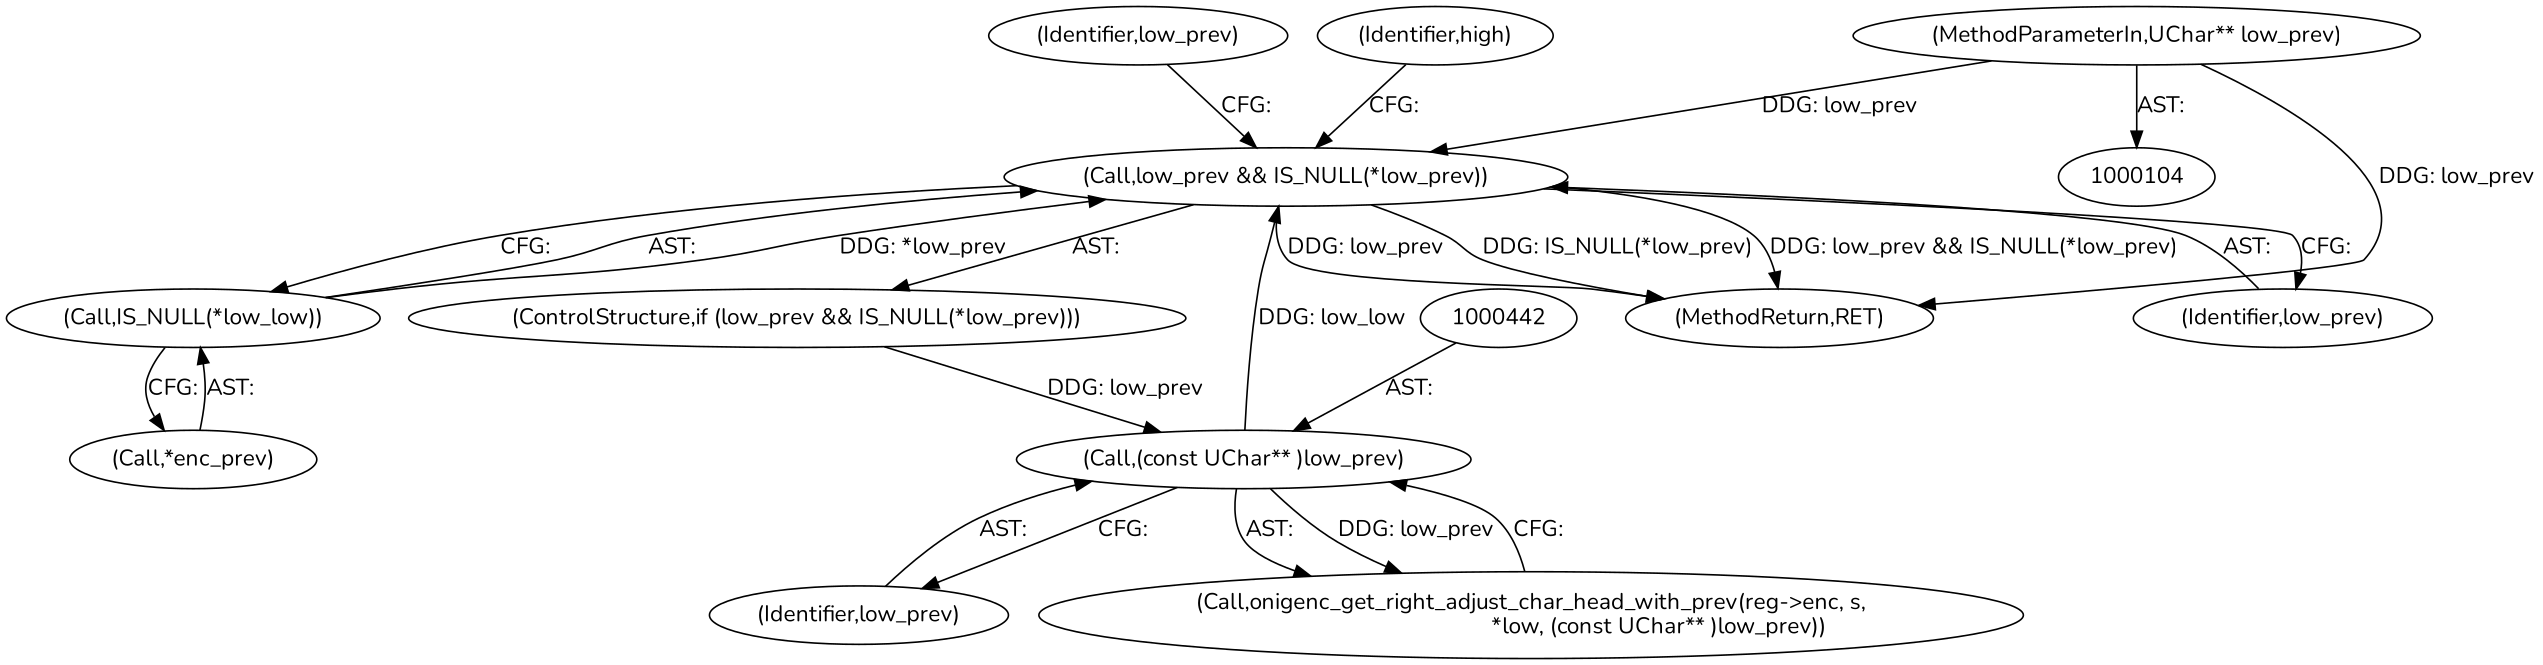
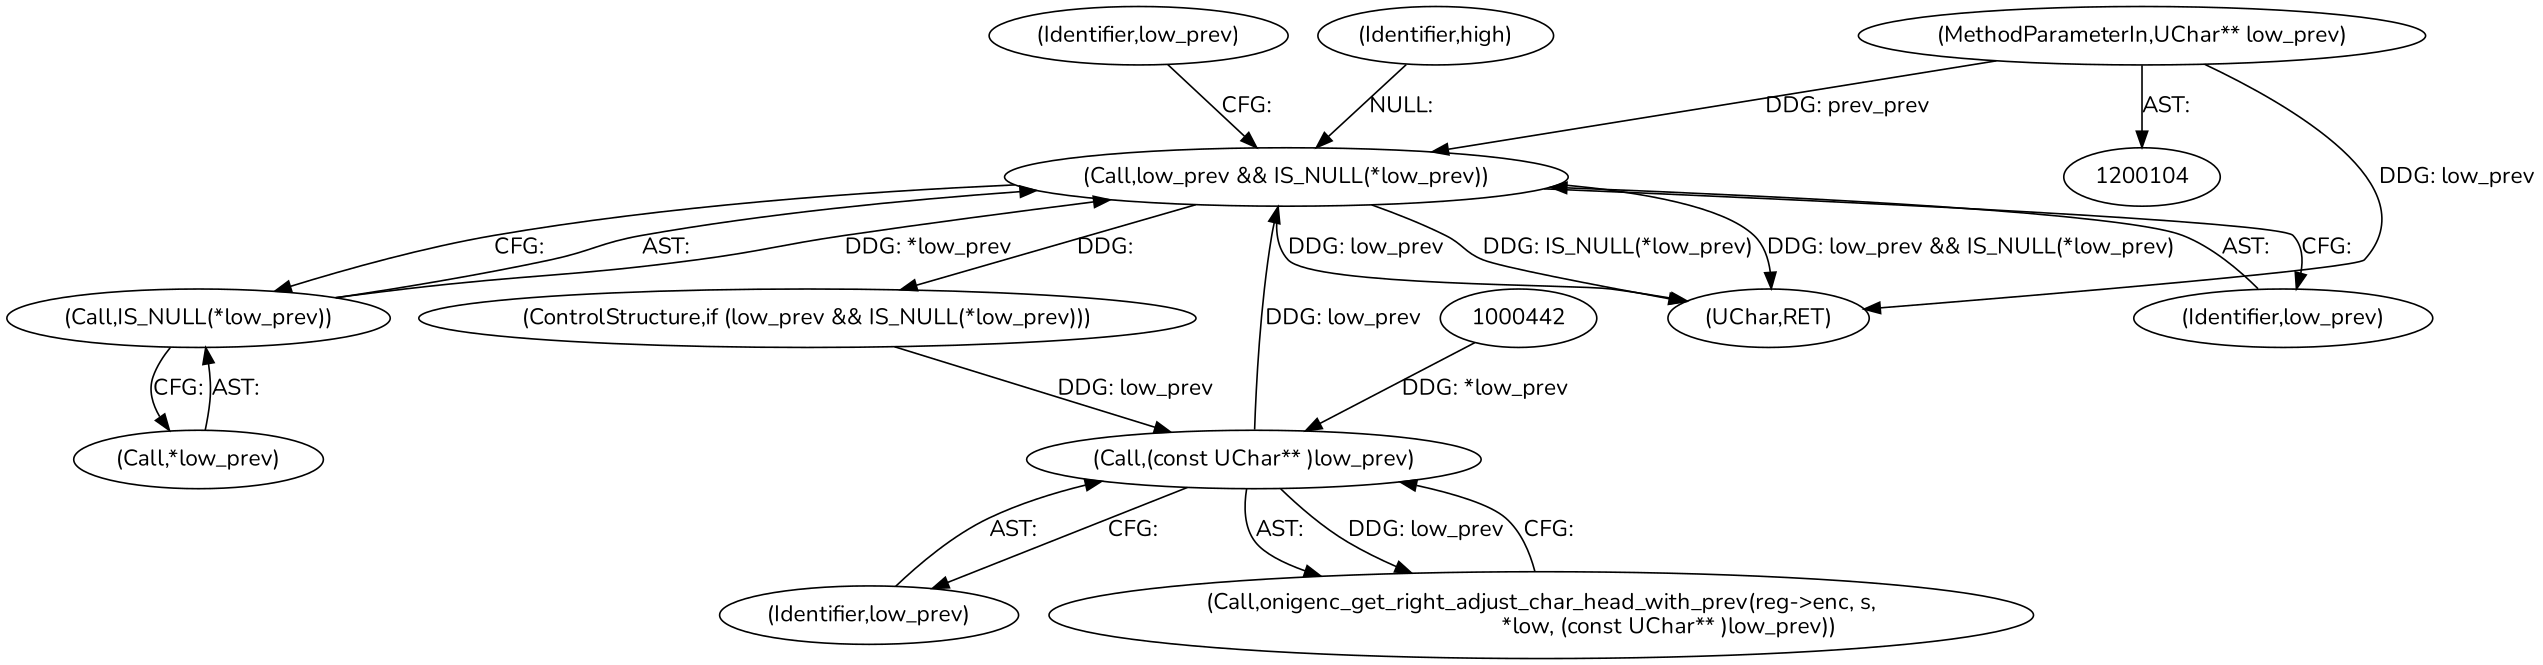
edge "(Identifier,high)" -> "(Call,low_prev && IS_NULL(*low_prev))": label "CFG: " -> "NULL: "
edge "(MethodParameterIn,UChar** low_prev)" -> "(Call,low_prev && IS_NULL(*low_prev))": label "DDG: low_prev" -> "DDG: prev_prev"
node "1000104": label "1000104" -> "1200104"
edge "(Call,low_prev && IS_NULL(*low_prev))" -> "(ControlStructure,if (low_prev && IS_NULL(*low_prev)))": label "AST: " -> "DDG: "
node "(Call,IS_NULL(*low_low))": label "(Call,IS_NULL(*low_low))" -> "(Call,IS_NULL(*low_prev))"
edge "(Call,(const UChar** )low_prev)" -> "(Call,low_prev && IS_NULL(*low_prev))": label "DDG: low_low" -> "DDG: low_prev"
node "(MethodReturn,RET)": label "(MethodReturn,RET)" -> "(UChar,RET)"
edge "1000442" -> "(Call,(const UChar** )low_prev)": label "AST: " -> "DDG: *low_prev"
node "(Call,*enc_prev)": label "(Call,*enc_prev)" -> "(Call,*low_prev)"
